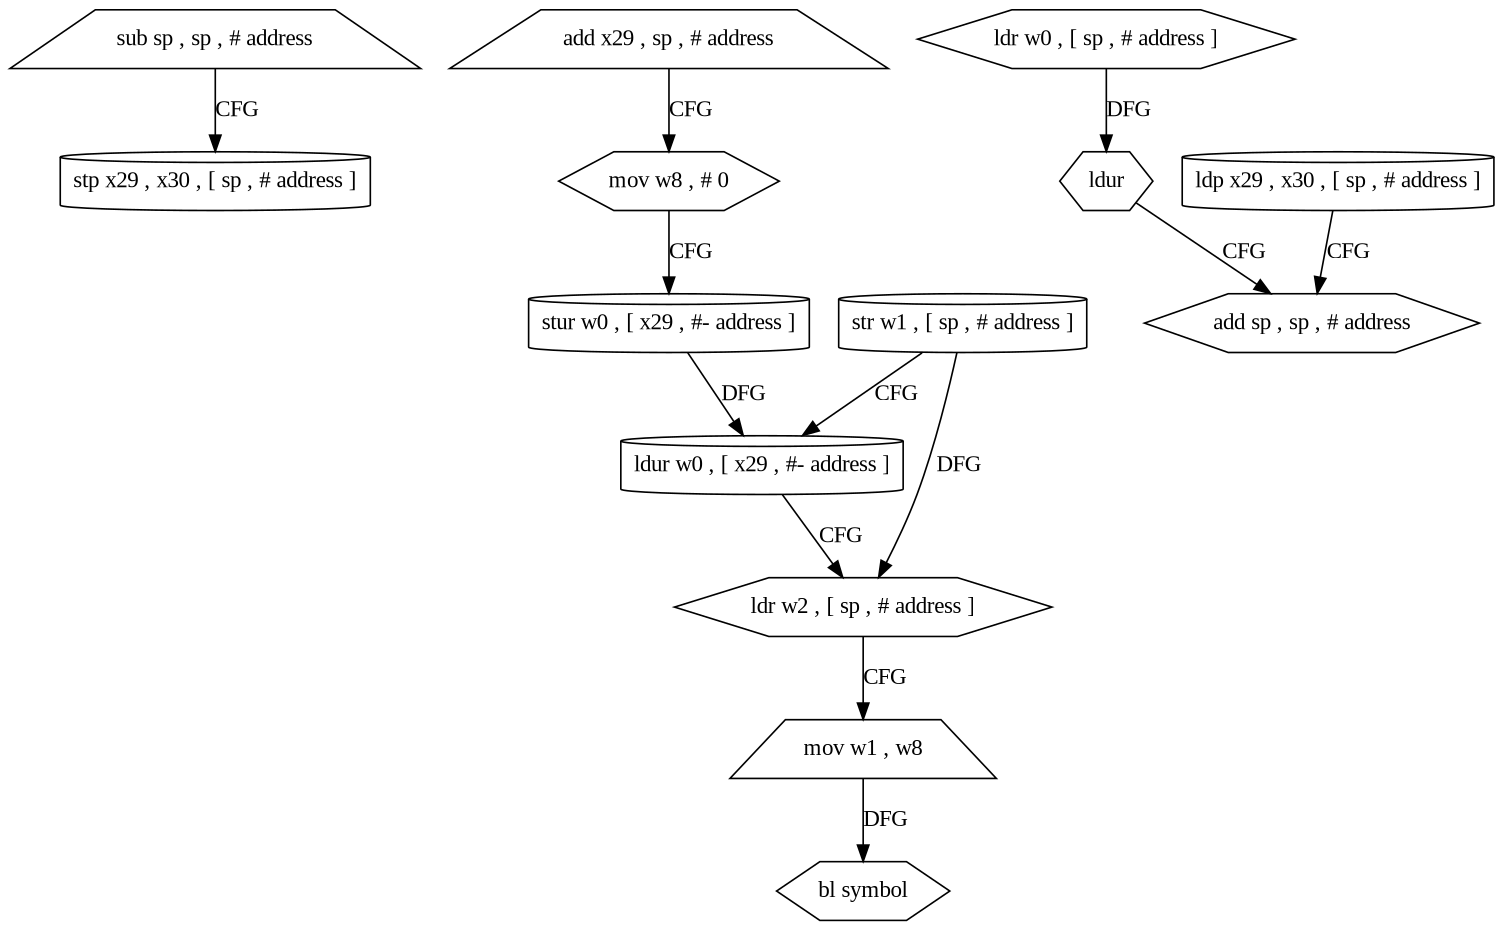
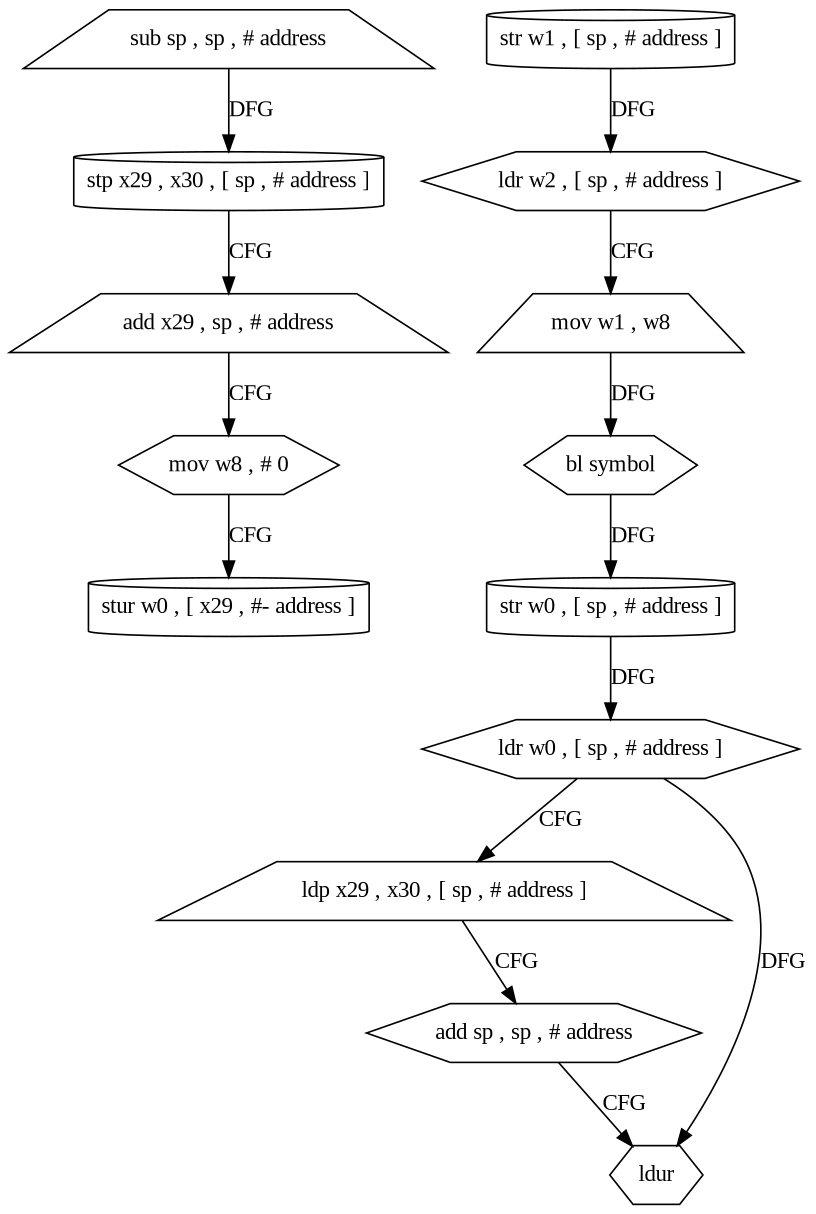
edge "sub sp , sp , # address" -> "stp x29 , x30 , [ sp , # address ]": label "CFG" -> "DFG"
node "ldp x29 , x30 , [ sp , # address ]": shape cylinder -> trapezium
edge "stp x29 , x30 , [ sp , # address ]" -> "add x29 , sp , # address": added, label "CFG"
edge "ldur" -> "add sp , sp , # address": reversed
node "ldur w0 , [ x29 , #- address ]": removed
node "str w0 , [ sp , # address ]": added
edge "ldr w0 , [ sp , # address ]" -> "ldp x29 , x30 , [ sp , # address ]": added, label "CFG"
